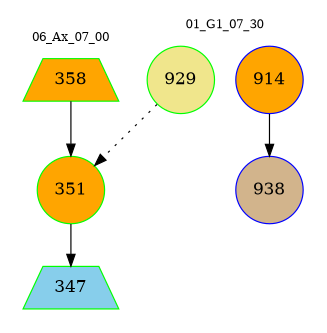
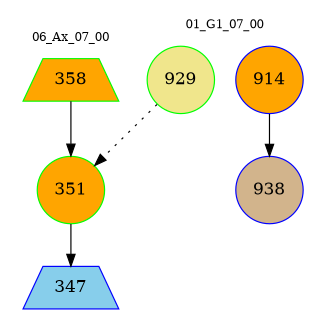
cluster "01_G1_07_30": label "01_G1_07_30" -> "01_G1_07_00"
node "347": color green -> blue
